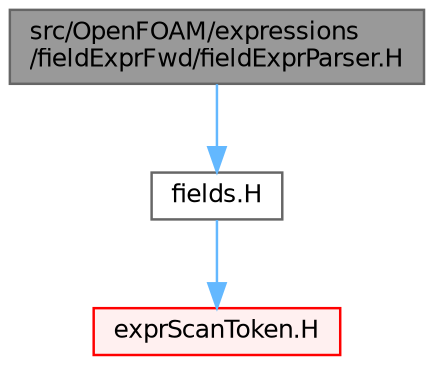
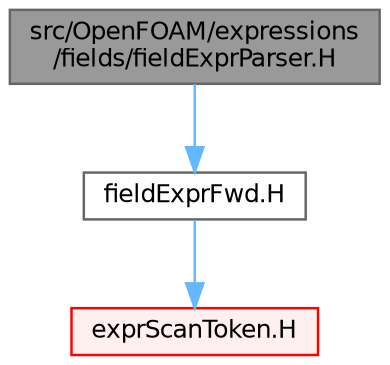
node "src/OpenFOAM/expressions /fieldExprFwd/fieldExprParser.H": label "src/OpenFOAM/expressions /fieldExprFwd/fieldExprParser.H" -> "src/OpenFOAM/expressions /fields/fieldExprParser.H"
node "fields.H": label "fields.H" -> "fieldExprFwd.H"
